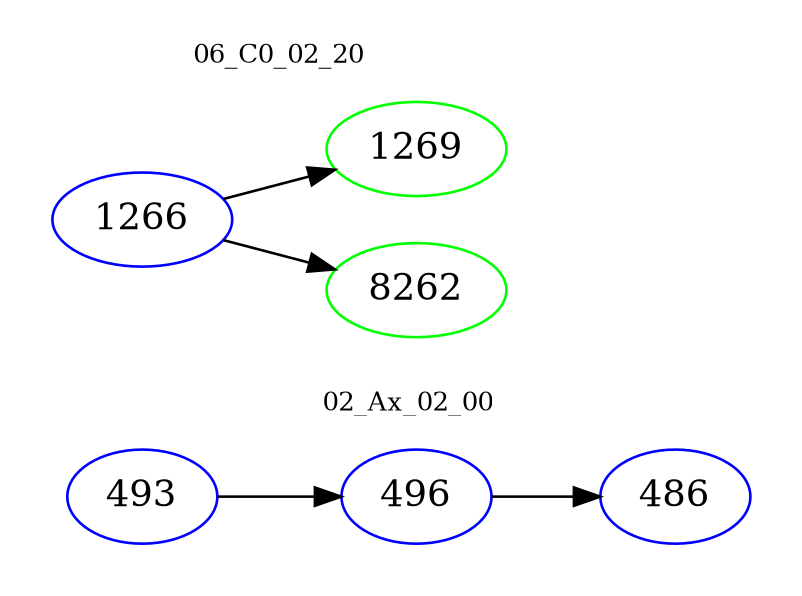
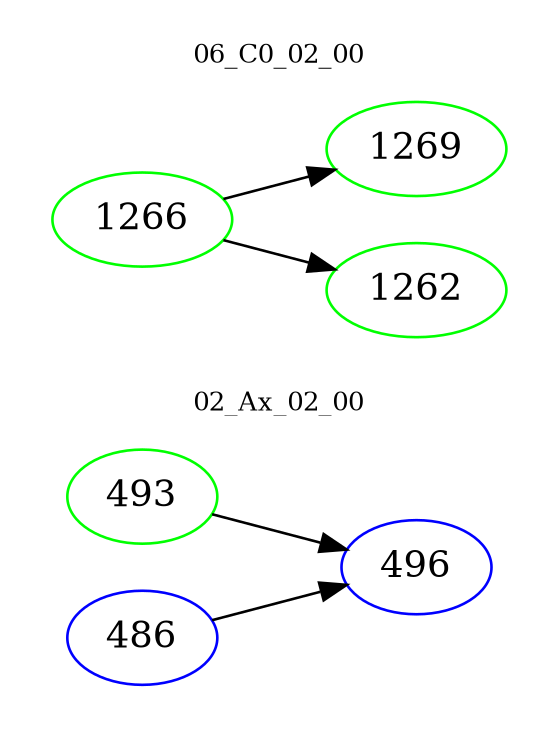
cluster "06_C0_02_20": label "06_C0_02_20" -> "06_C0_02_00"
node "1266": color blue -> green
node "8262": label "8262" -> "1262"
node "493": color blue -> green
edge "496" -> "486": reversed
